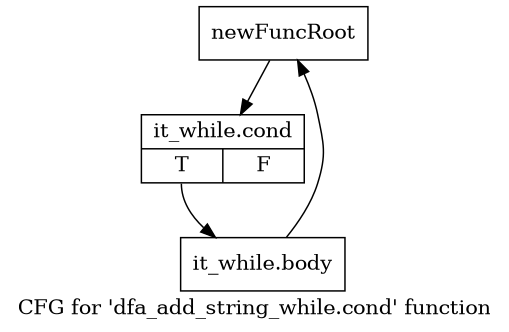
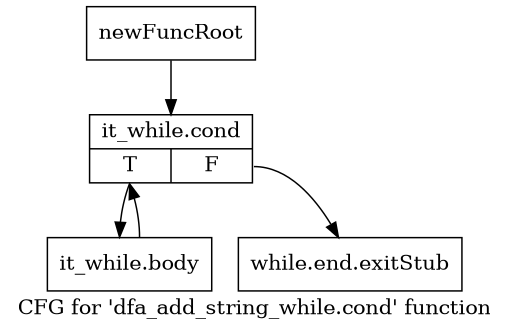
edge "it_while.body" -> "newFuncRoot": now "it_while.body" -> "it_while.cond"
node "while.end.exitStub": added
